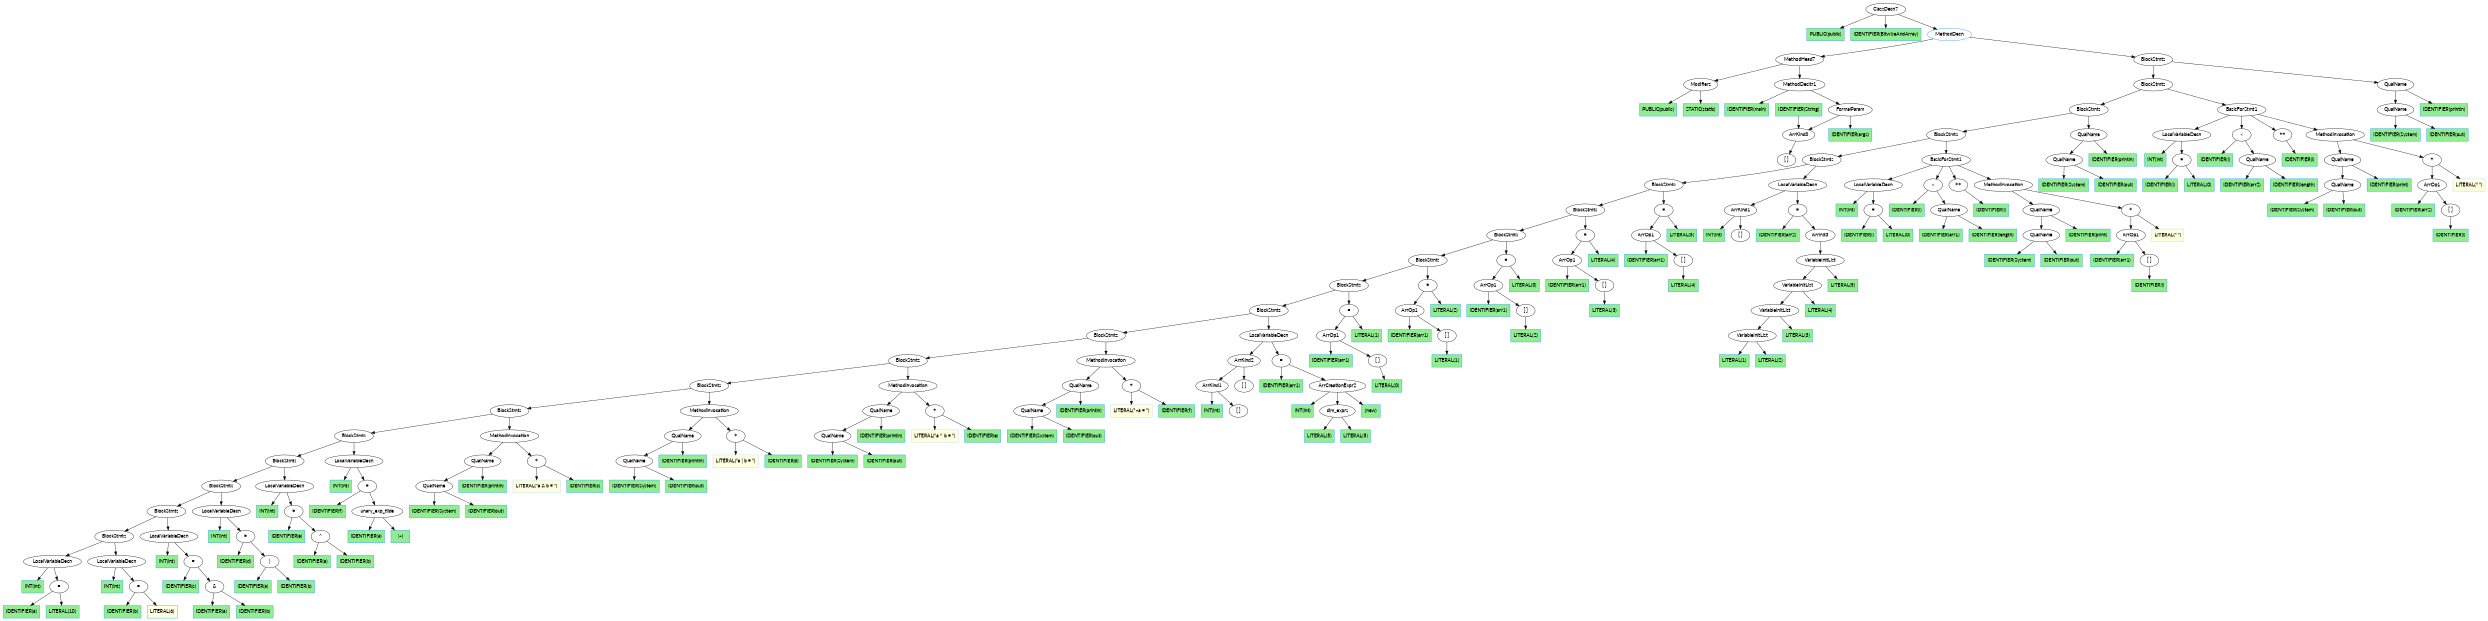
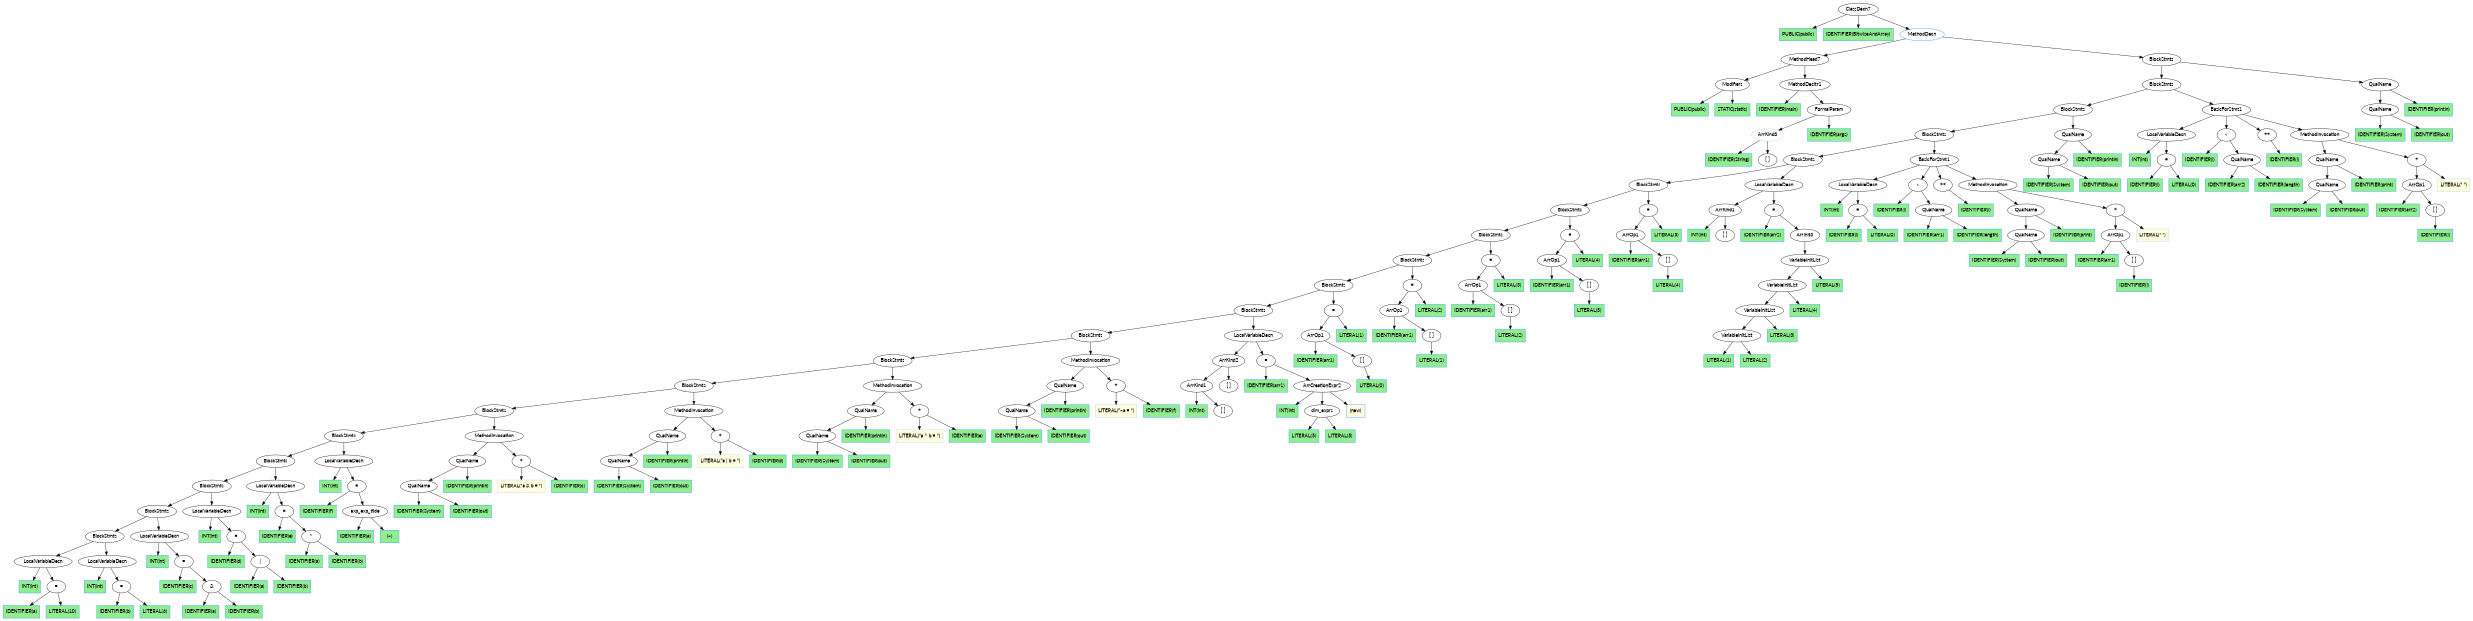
edge "IDENTIFIER(String)" -> "ArrKind3": reversed
node "ArrKind3": color black -> lightblue
node "(new)": fillcolor lightgreen -> lightyellow
node "unary_exp_tilde": label "unary_exp_tilde" -> "exp_exp_tilde"
node "LITERAL(6)": fillcolor lightyellow -> lightgreen
